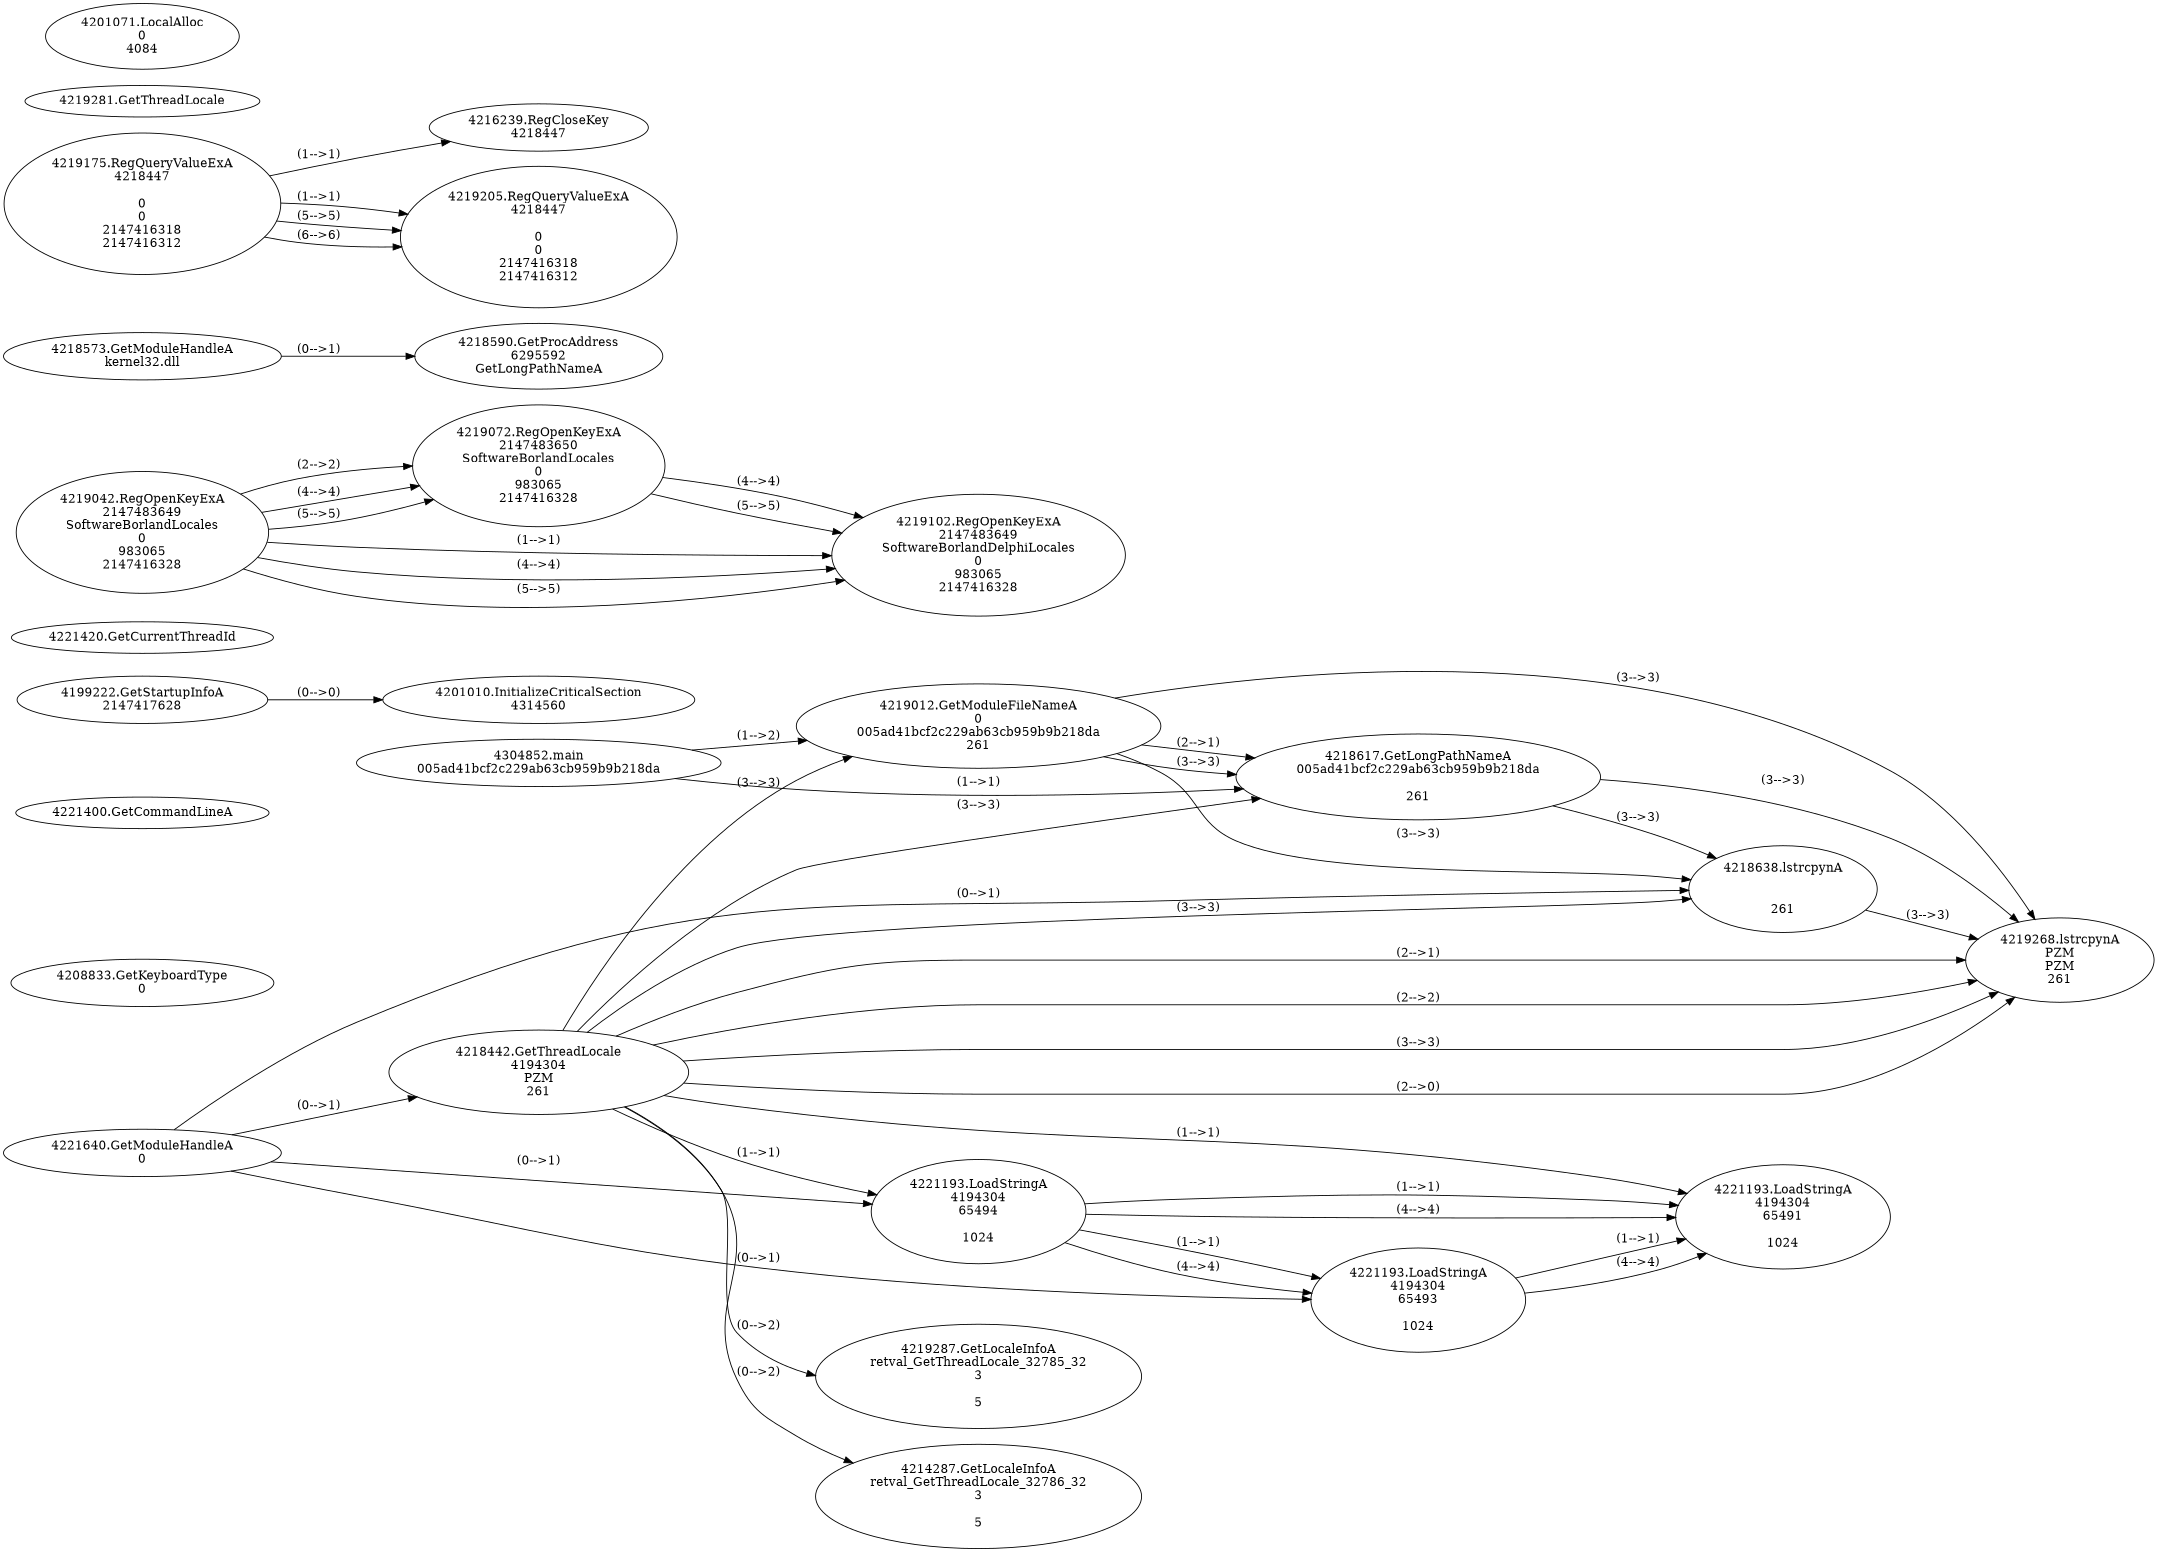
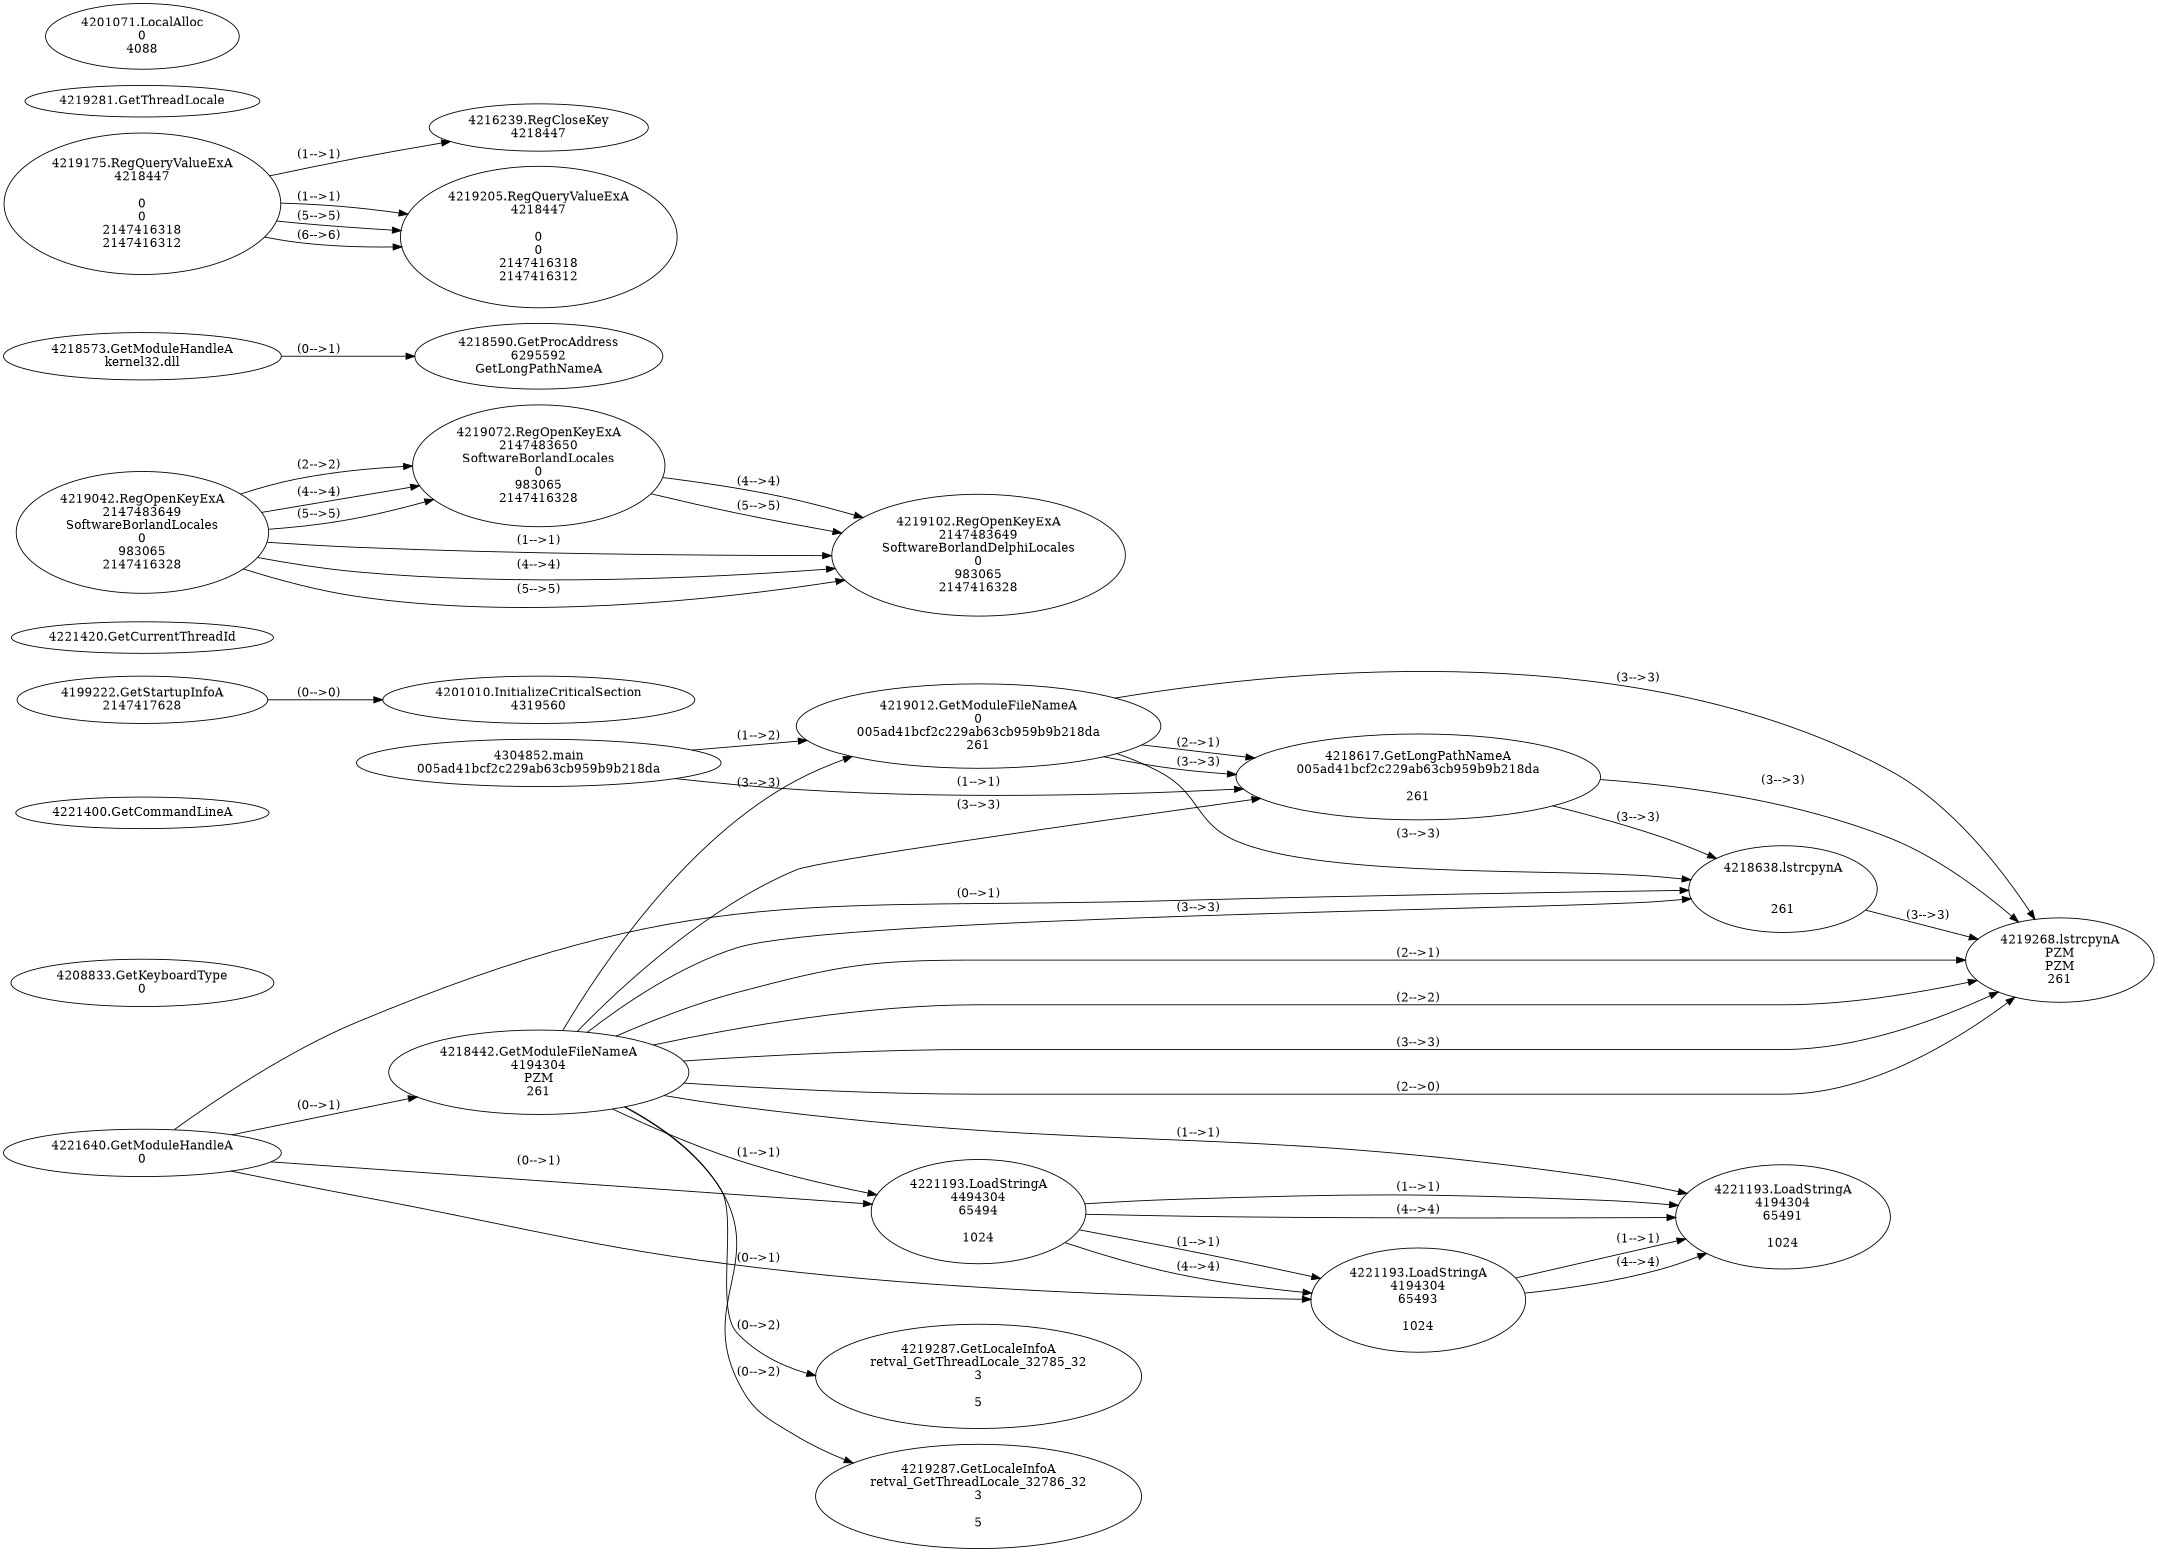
node "4201071.LocalAlloc 0 4084": label "4201071.LocalAlloc 0 4084" -> "4201071.LocalAlloc 0 4088"
node "4201010.InitializeCriticalSection 4314560": label "4201010.InitializeCriticalSection 4314560" -> "4201010.InitializeCriticalSection 4319560"
node "4218442.GetThreadLocale 4194304 PZM 261": label "4218442.GetThreadLocale 4194304 PZM 261" -> "4218442.GetModuleFileNameA 4194304 PZM 261"
node "4221193.LoadStringA 4194304 65494 1024": label "4221193.LoadStringA 4194304 65494 1024" -> "4221193.LoadStringA 4494304 65494 1024"
node "4214287.GetLocaleInfoA retval_GetThreadLocale_32786_32 3 5": label "4214287.GetLocaleInfoA retval_GetThreadLocale_32786_32 3 5" -> "4219287.GetLocaleInfoA retval_GetThreadLocale_32786_32 3 5"
